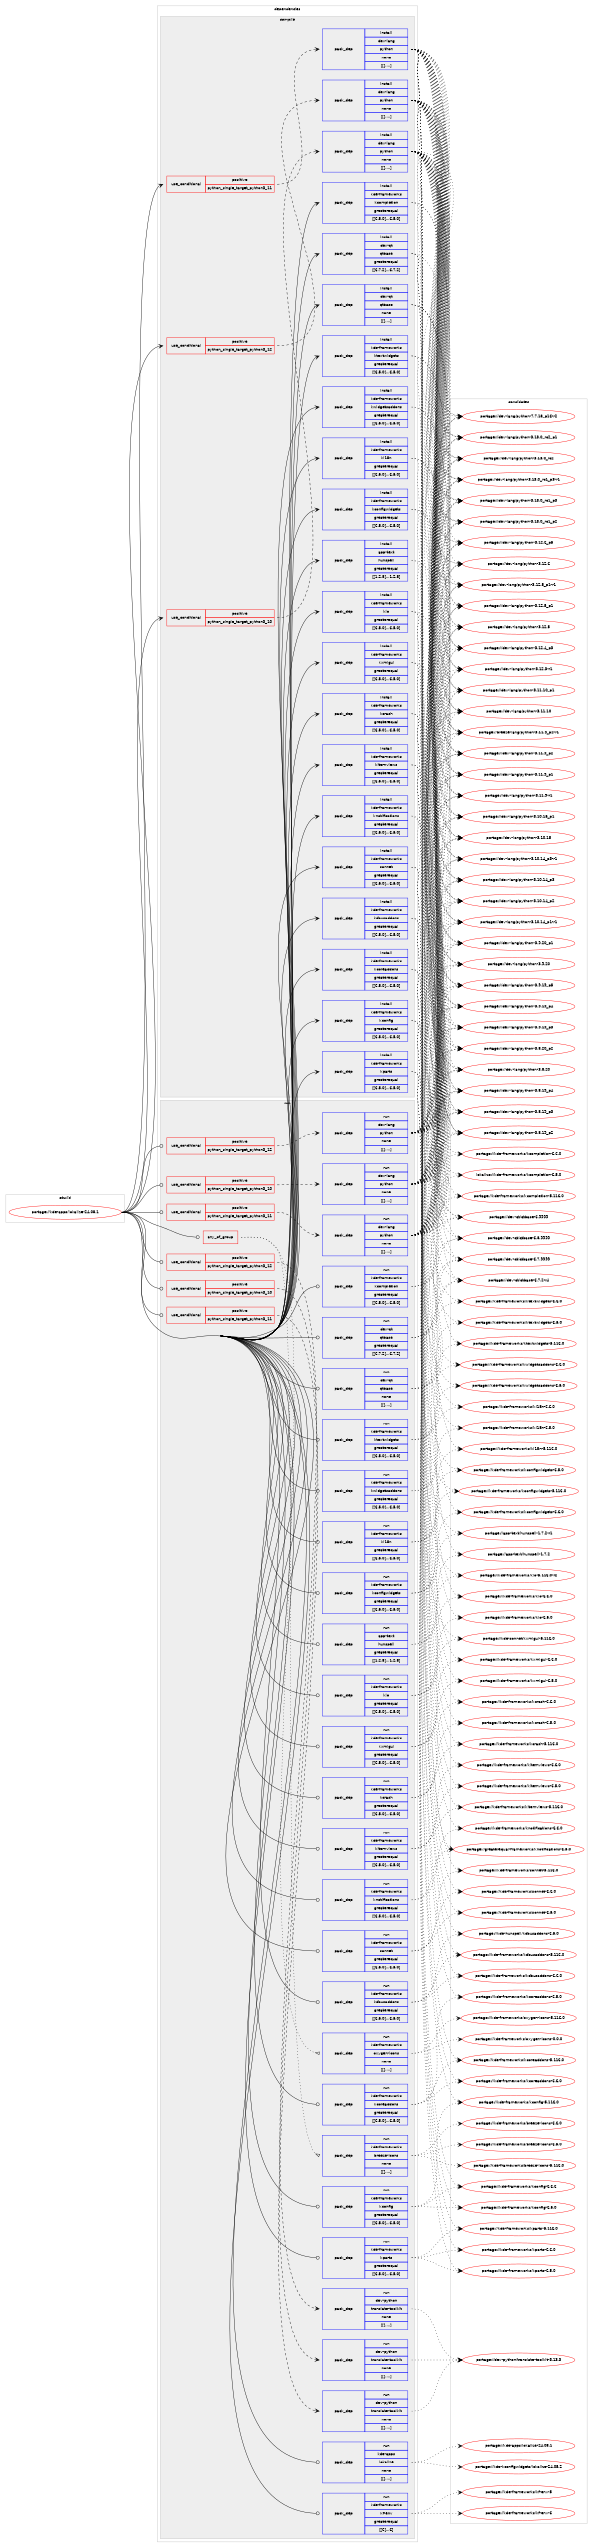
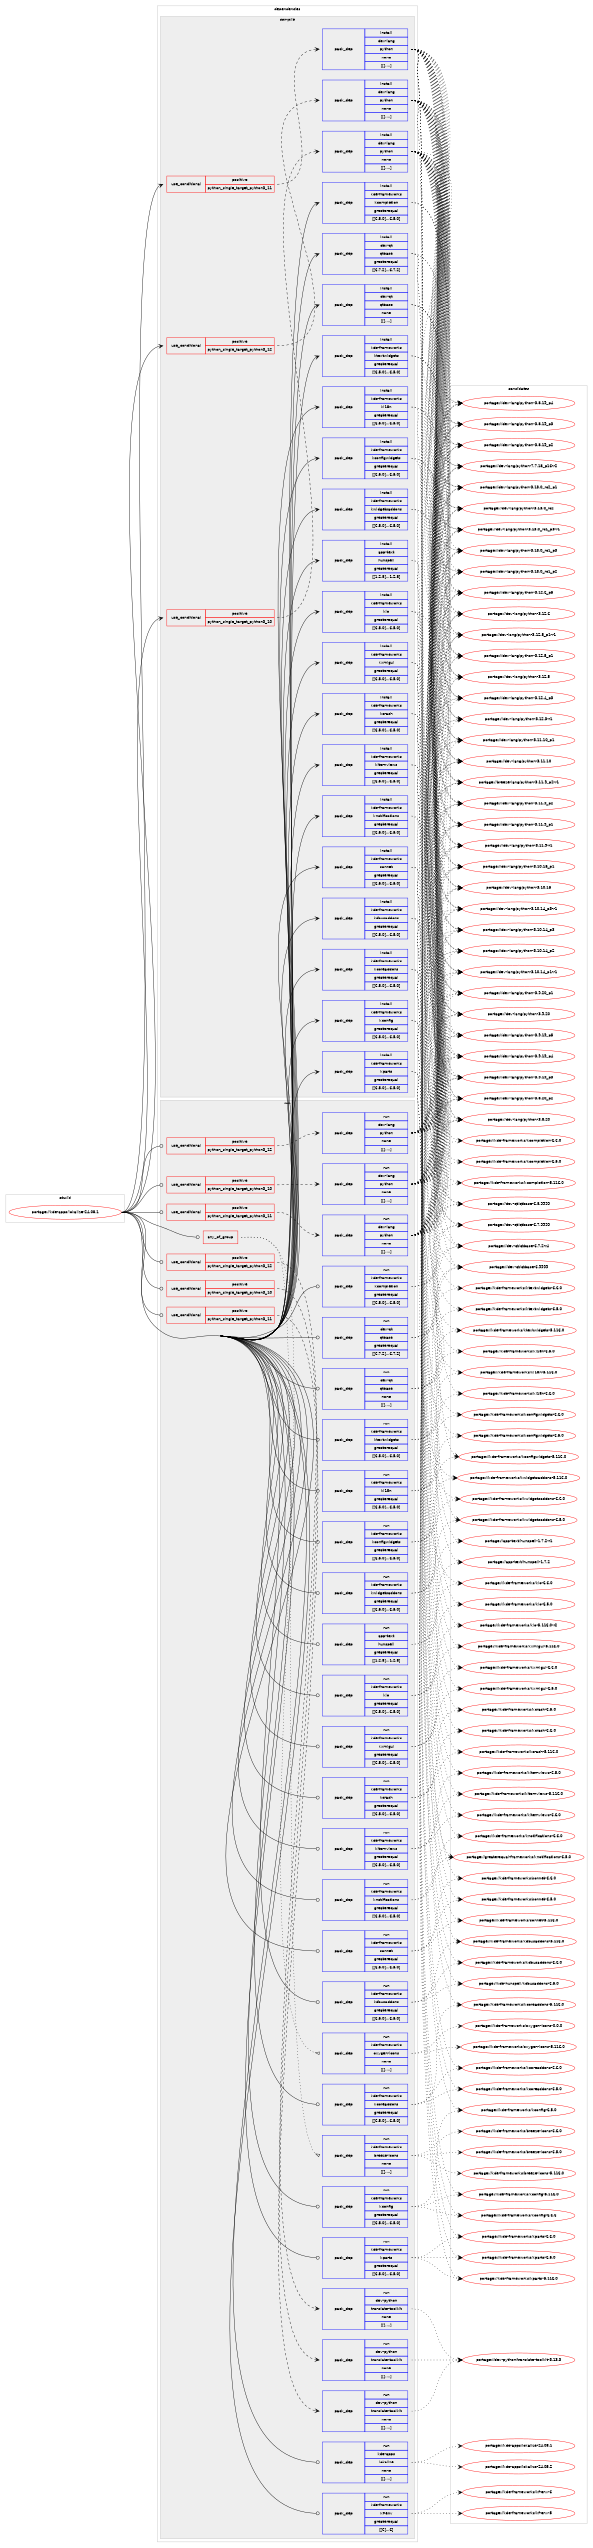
node "lokalize://kde-frameworks/kcompletion-6.5.0": label "lokalize://kde-frameworks/kcompletion-6.5.0" -> "portage://kde-frameworks/kcompletion-6.5.0"
node "portage://kde-frameworks/kwidgetsaddons-5.116.0": added
node "portage://kde-sonnet/kxmlgui-5.116.0": label "portage://kde-sonnet/kxmlgui-5.116.0" -> "portage://kde-frameworks/kxmlgui-5.116.0"
node "portage://kde-kconfigwidgets/lokalize-24.05.2": label "portage://kde-kconfigwidgets/lokalize-24.05.2" -> "portage://kde-apps/lokalize-24.05.2"
